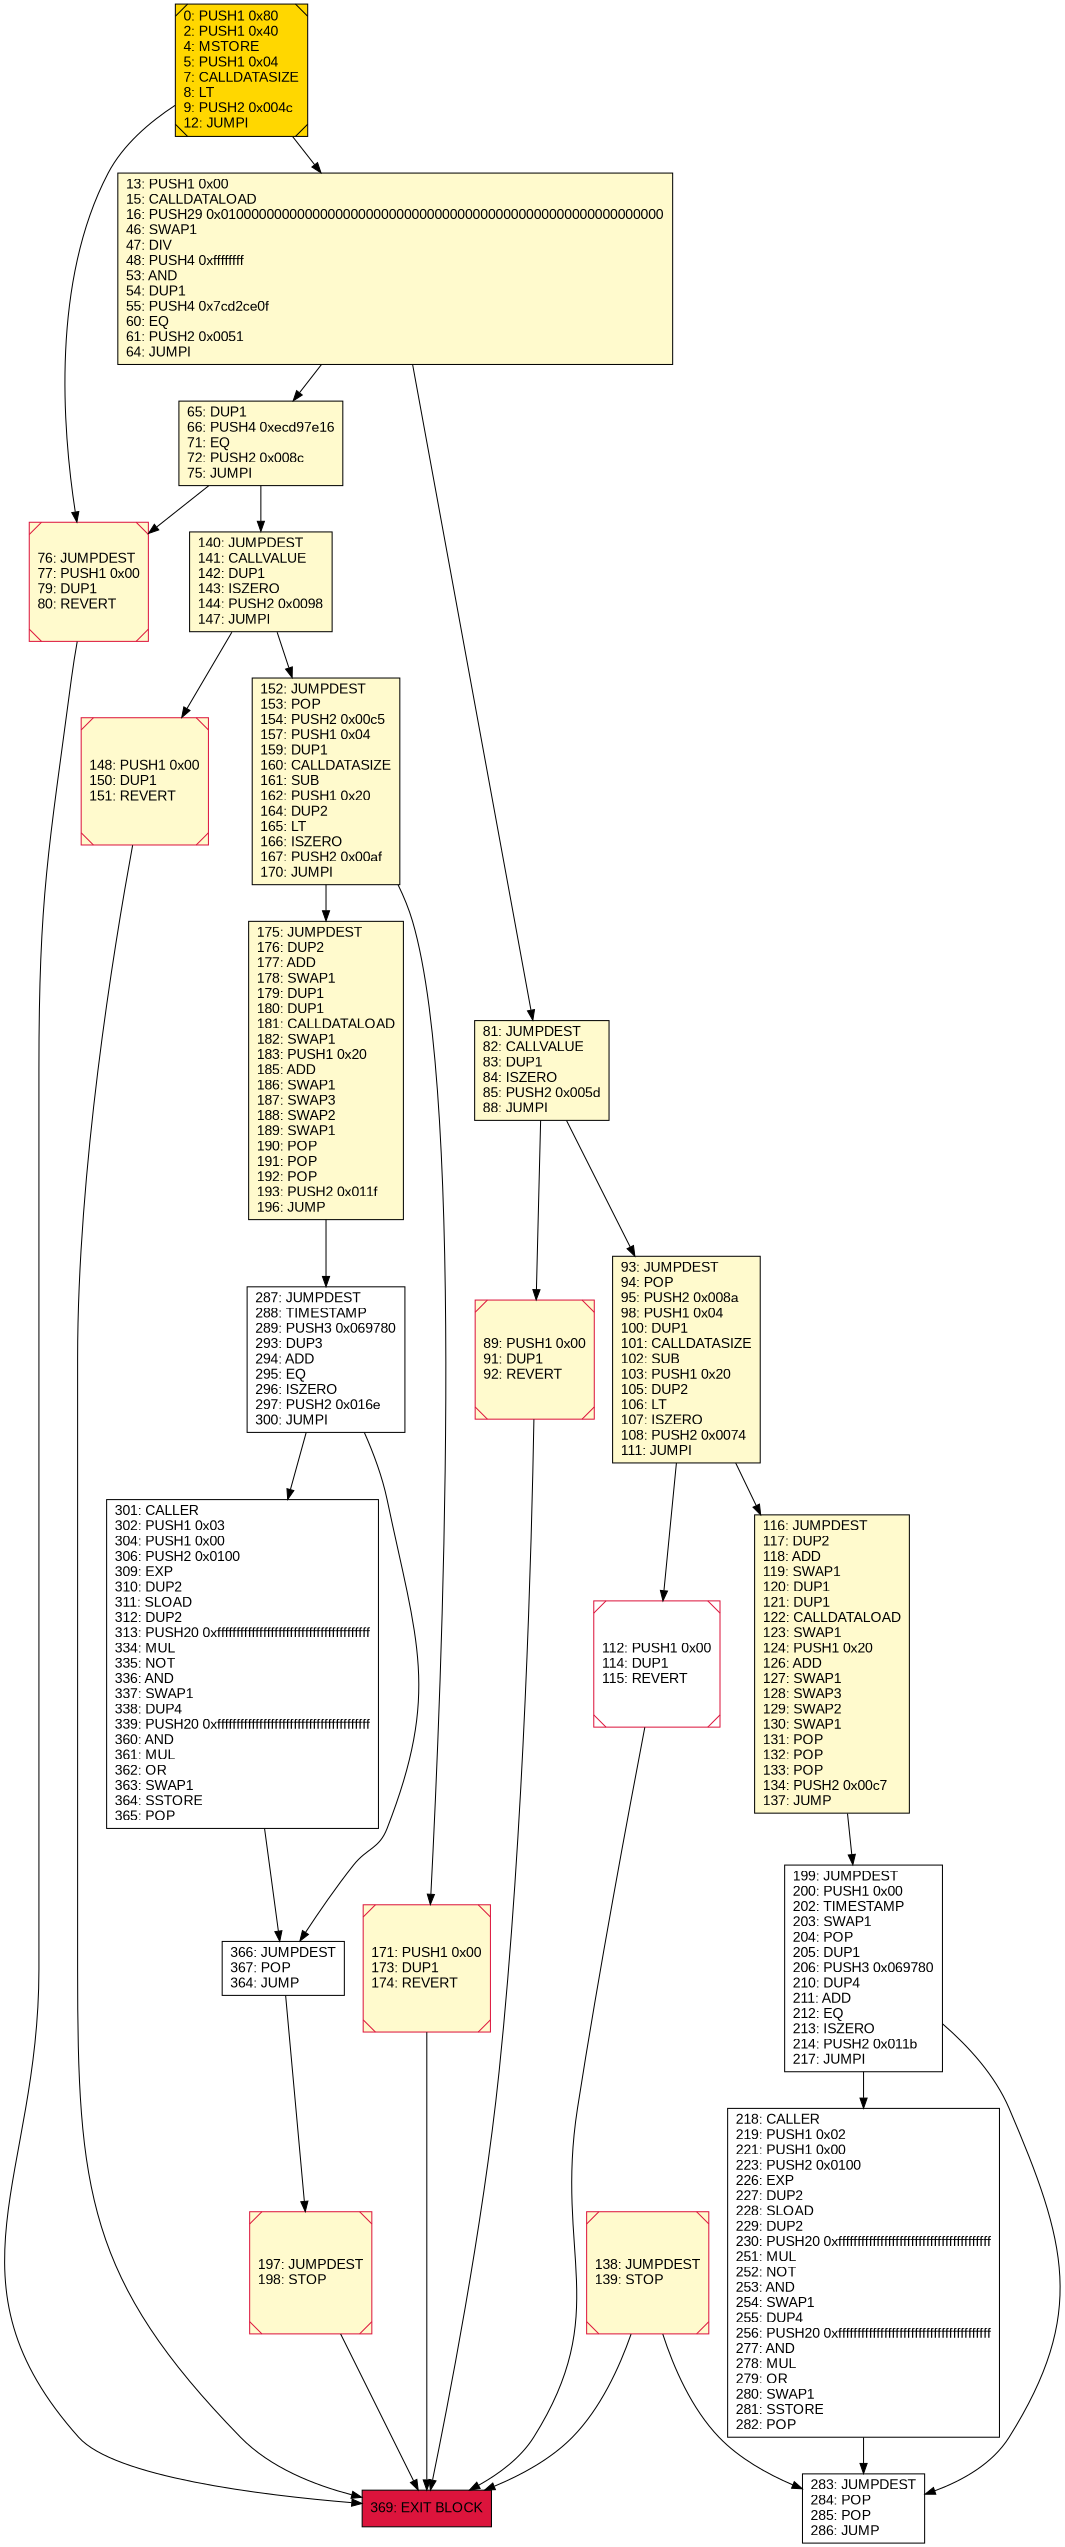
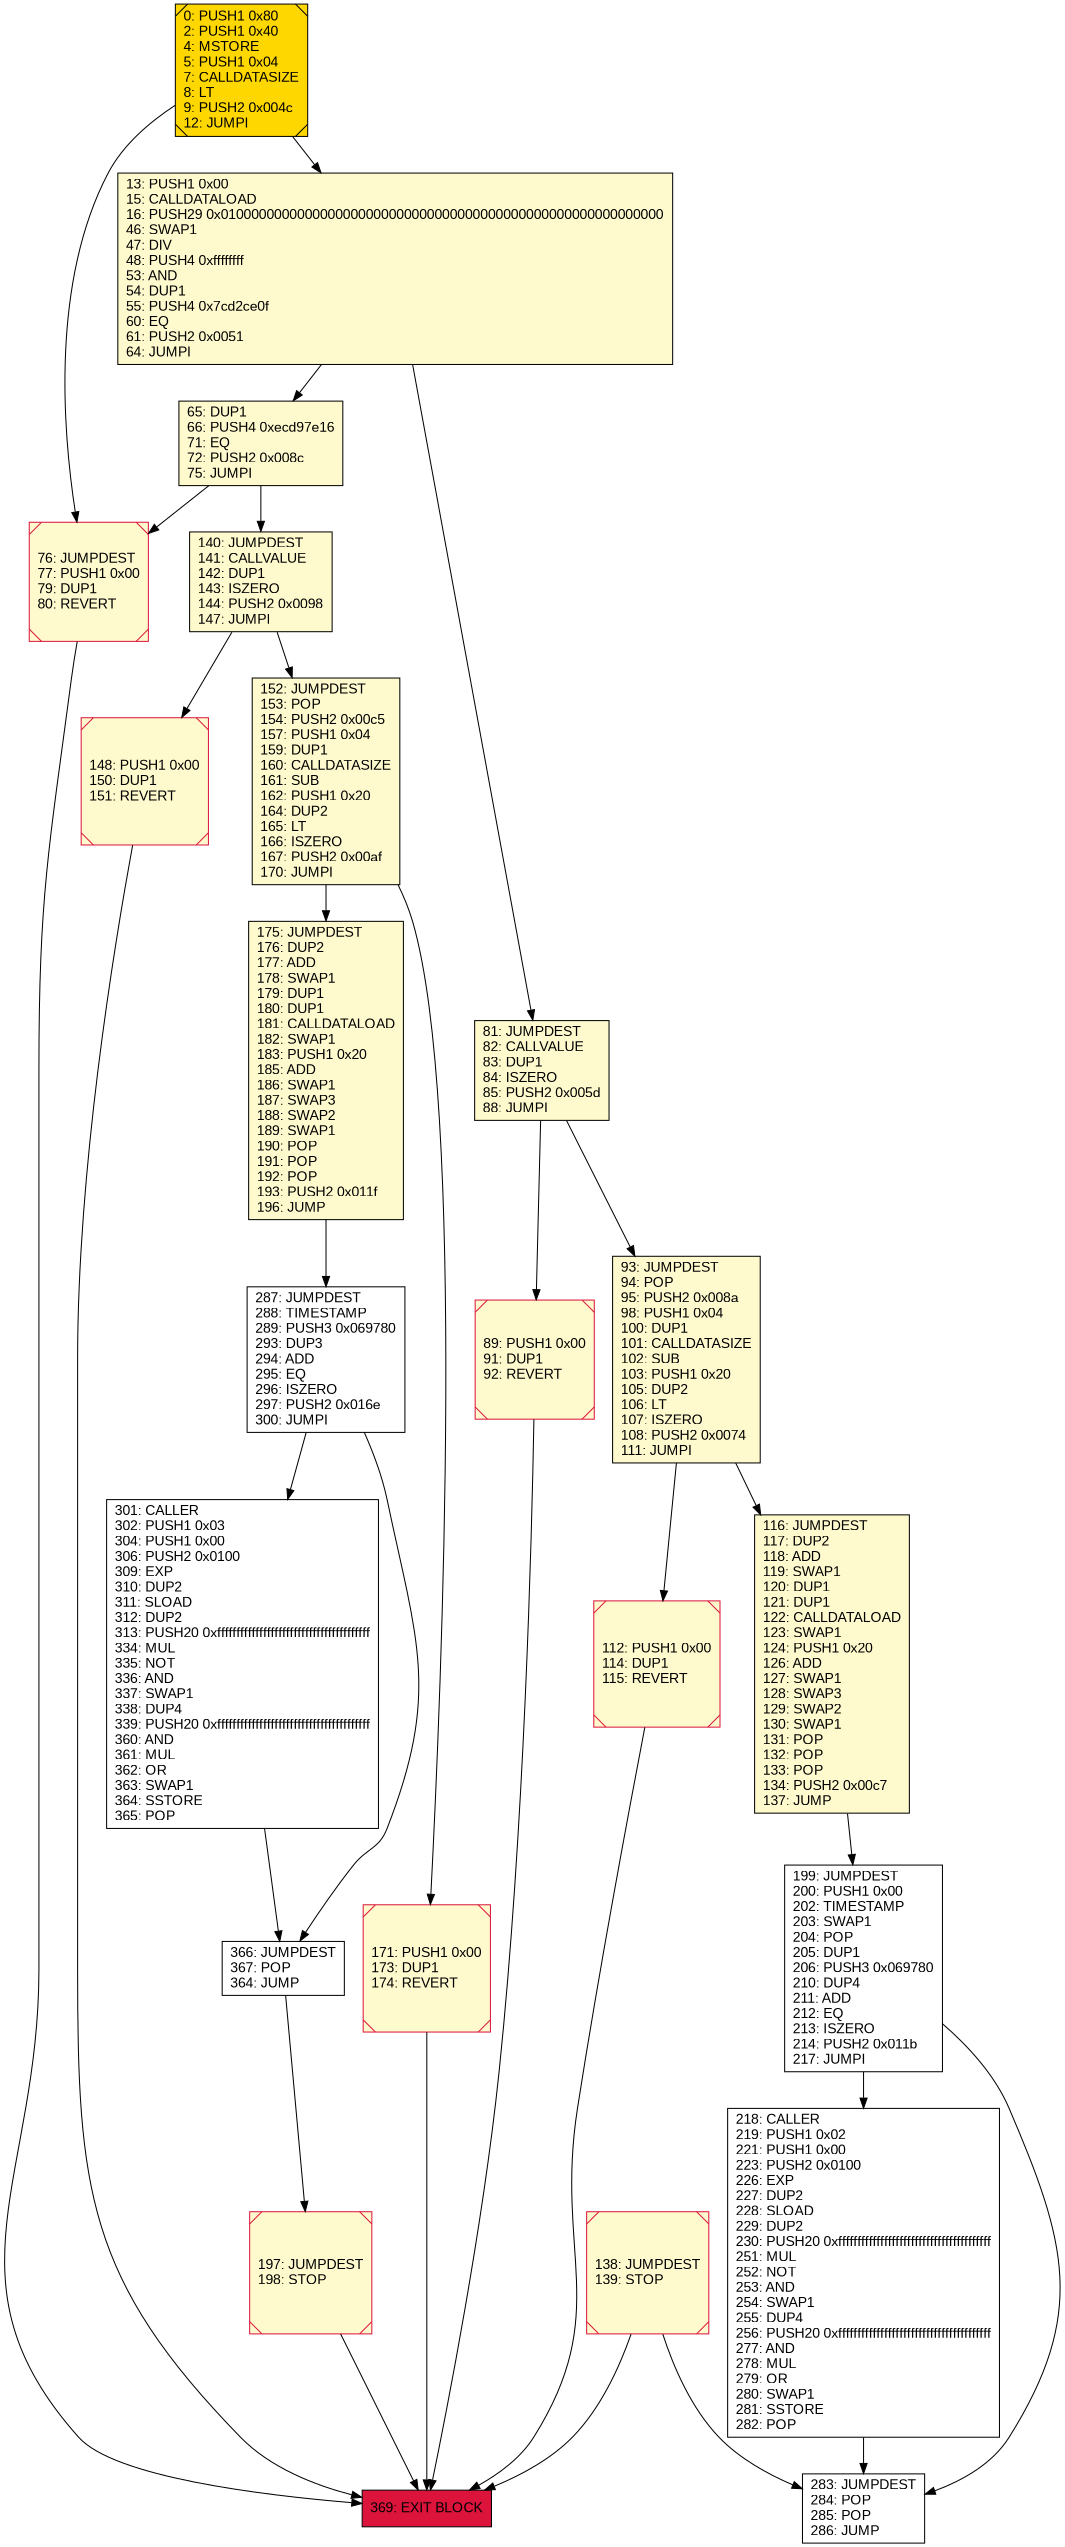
node "112: PUSH1 0x00 114: DUP1 115: REVERT": fillcolor white -> lemonchiffon
